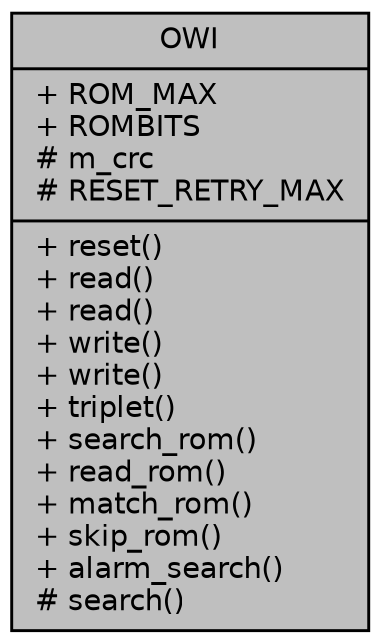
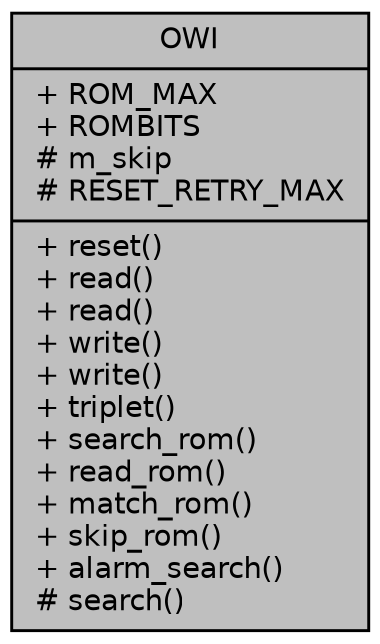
node "OWI": text "# m_crc" -> "# m_skip"
